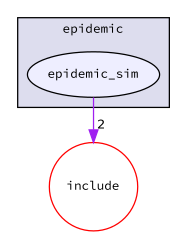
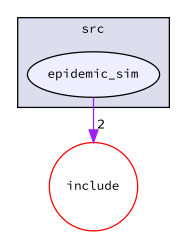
cluster "epidemic": label "epidemic" -> "src"
